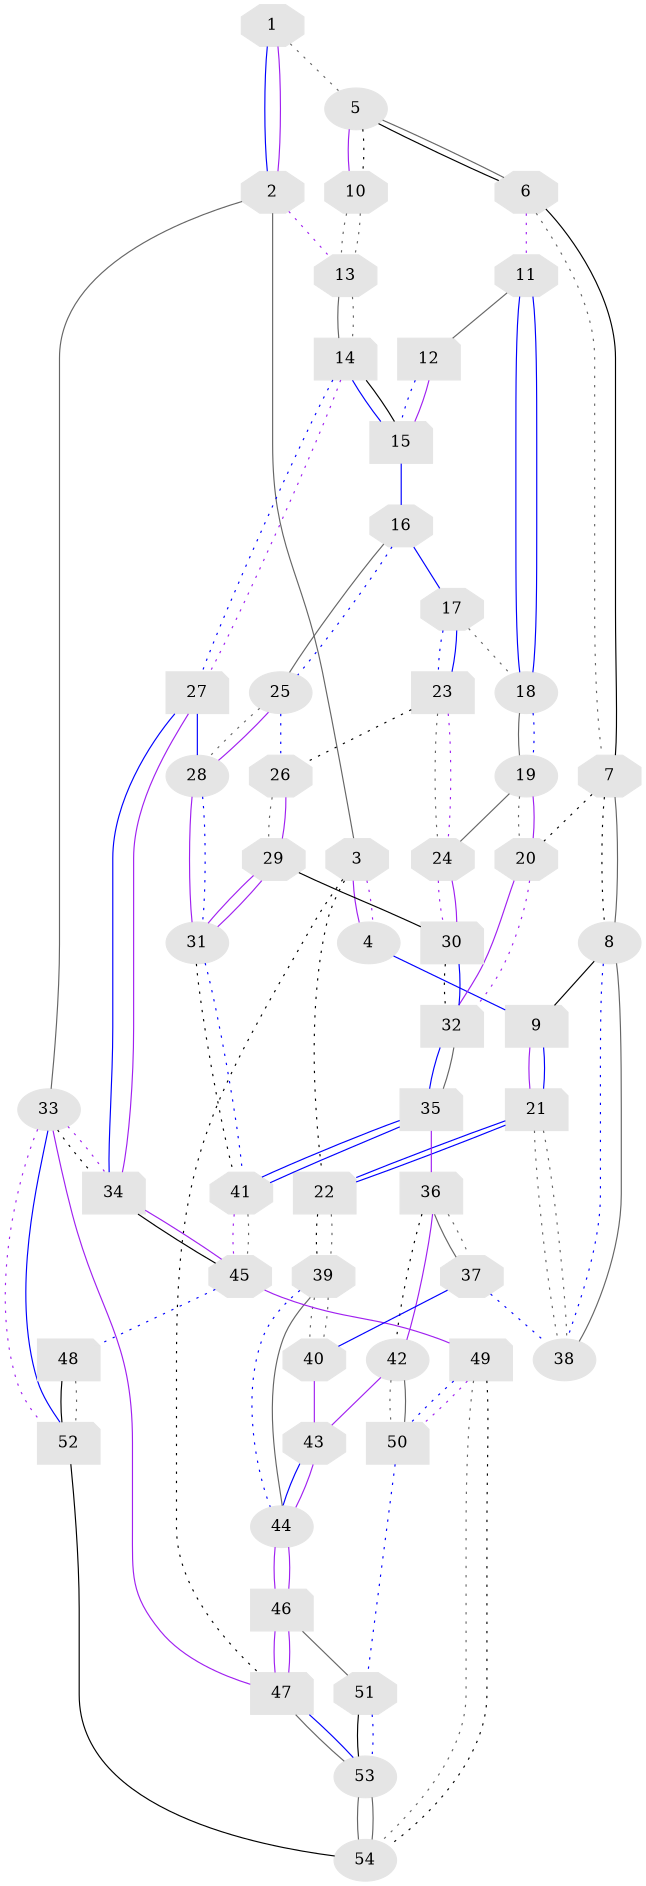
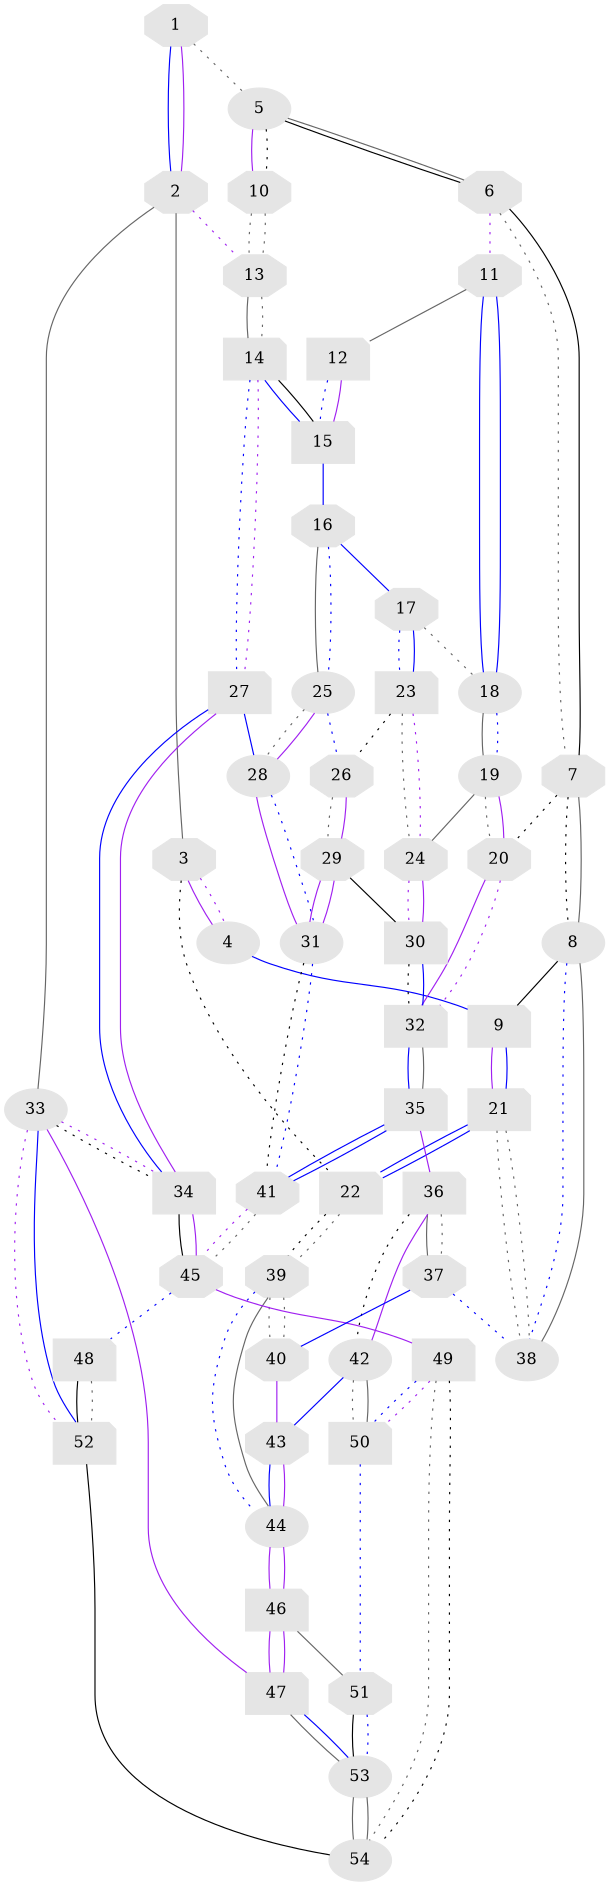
edge "3" -- "47": removed
edge "42" -- "43": color purple -> blue
